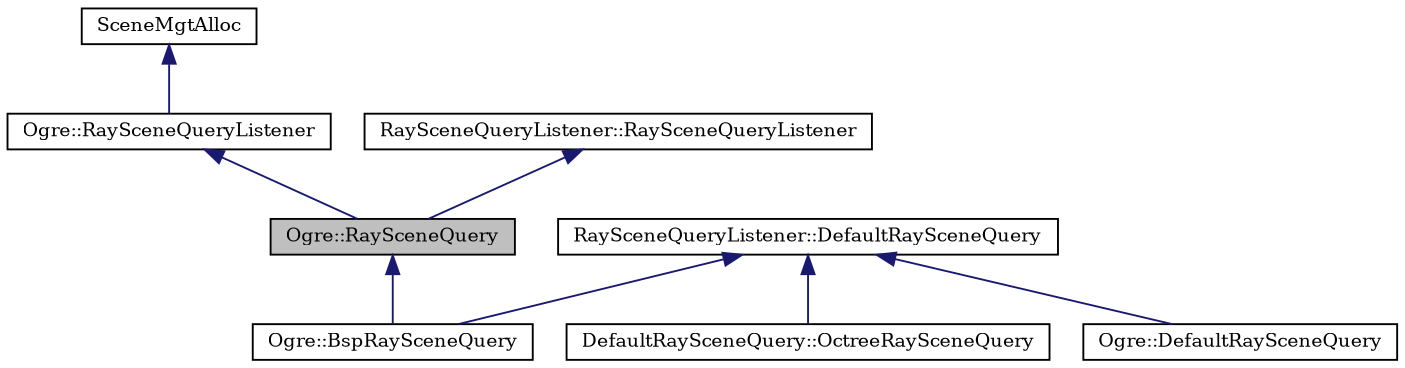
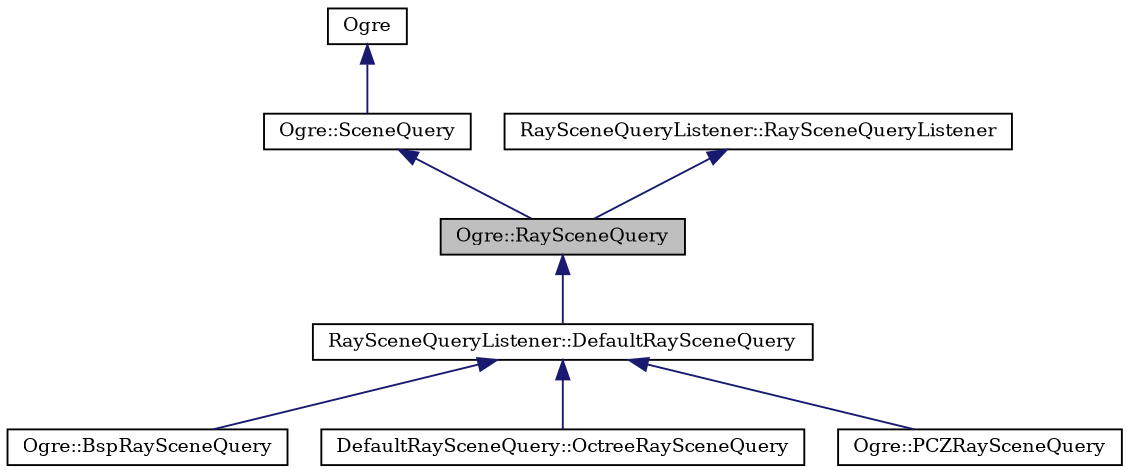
node "SceneMgtAlloc": label "SceneMgtAlloc" -> "Ogre"
node "Ogre::RaySceneQueryListener": label "Ogre::RaySceneQueryListener" -> "Ogre::SceneQuery"
edge "Ogre::BspRaySceneQuery" -> "Ogre::RaySceneQuery": now "RaySceneQueryListener::DefaultRaySceneQuery" -> "Ogre::RaySceneQuery"
node "Ogre::DefaultRaySceneQuery": label "Ogre::DefaultRaySceneQuery" -> "Ogre::PCZRaySceneQuery"
